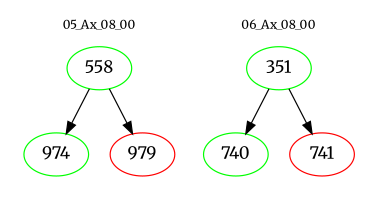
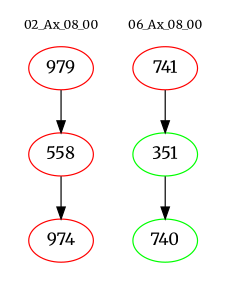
cluster "05_Ax_08_00": label "05_Ax_08_00" -> "02_Ax_08_00"
node "558": color green -> red
edge "558" -> "979": reversed
edge "351" -> "741": reversed
node "974": color green -> red
